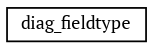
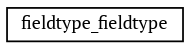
node "diag_fieldtype": label "diag_fieldtype" -> "fieldtype_fieldtype"
